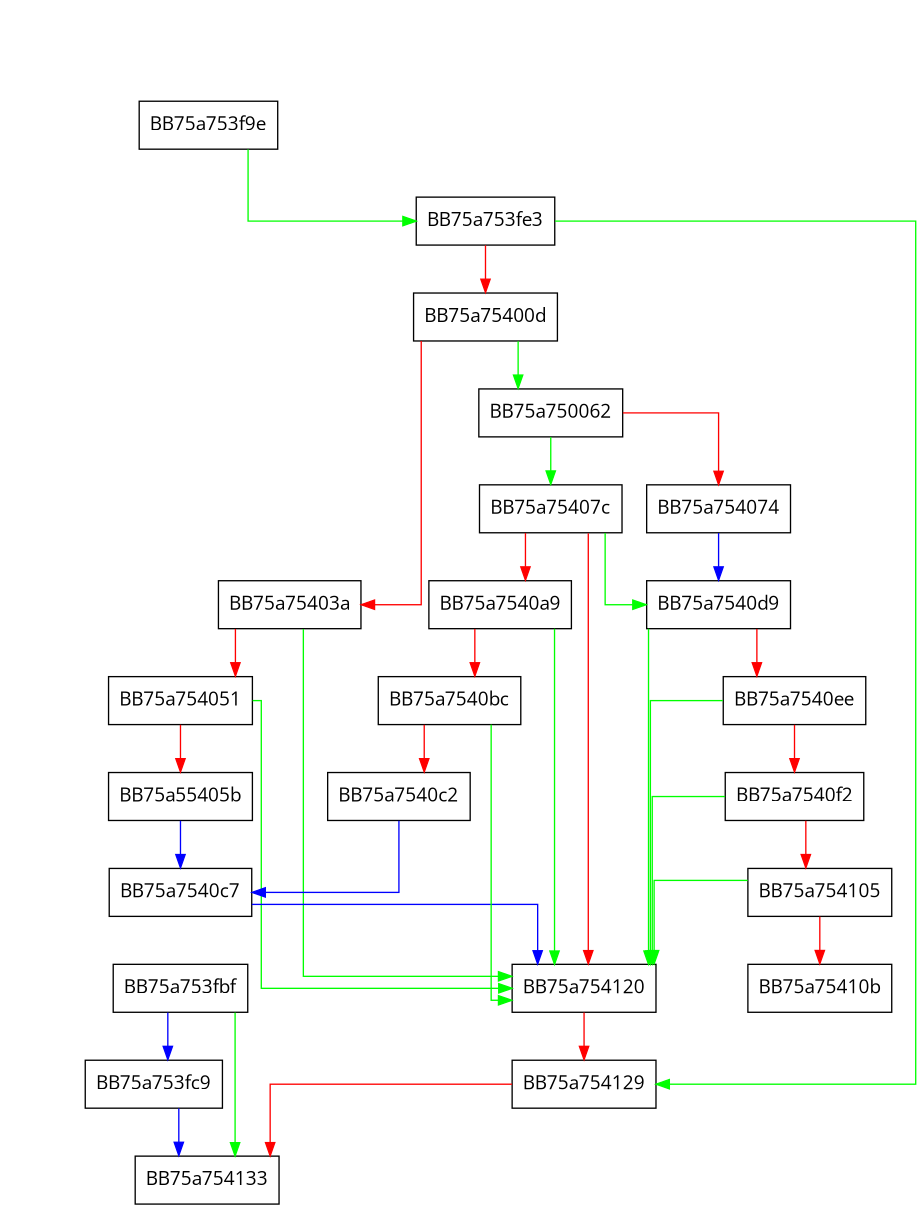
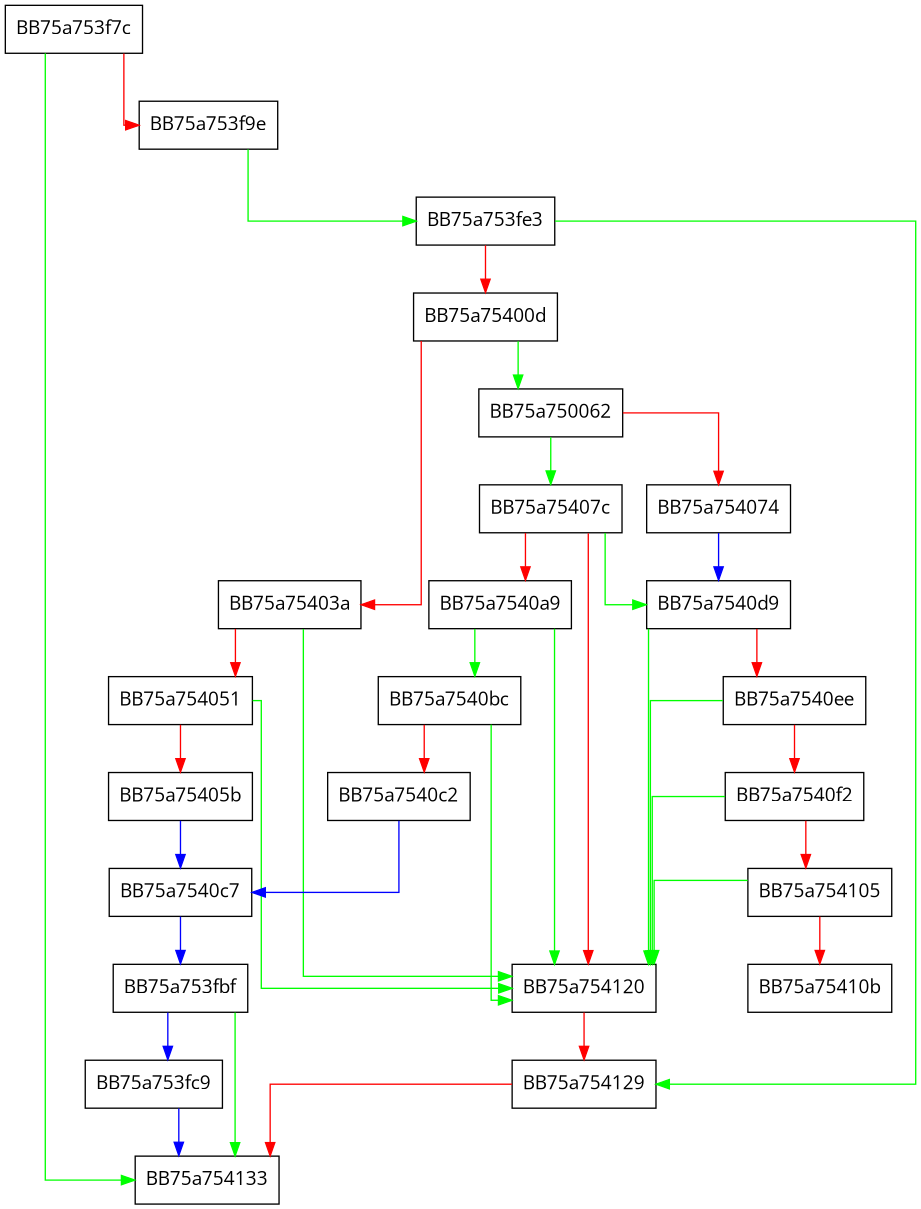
node "BB75a753f7c": added
edge "BB75a7540a9" -> "BB75a7540bc": color red -> green
node "BB75a55405b": label "BB75a55405b" -> "BB75a75405b"
edge "BB75a7540c7" -> "BB75a754120": now "BB75a7540c7" -> "BB75a753fbf"
